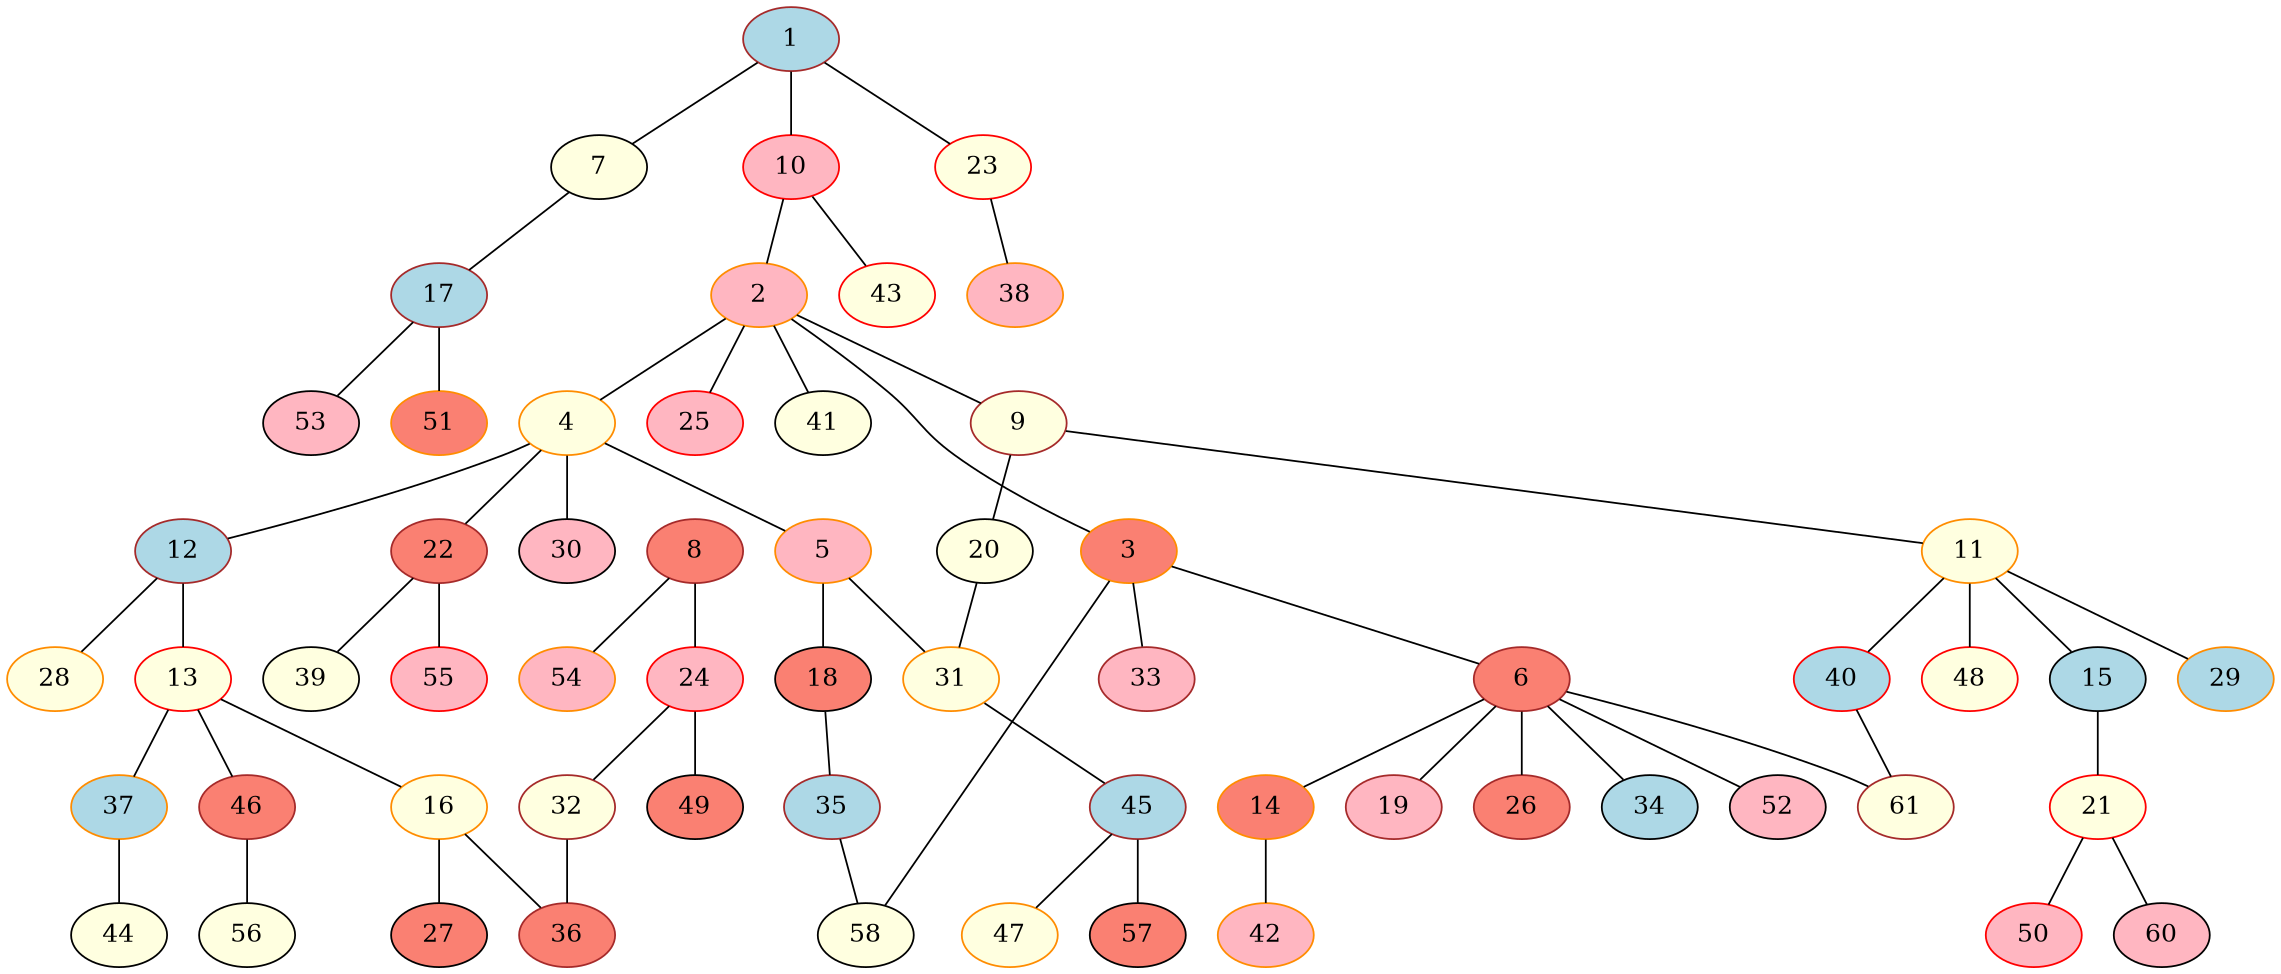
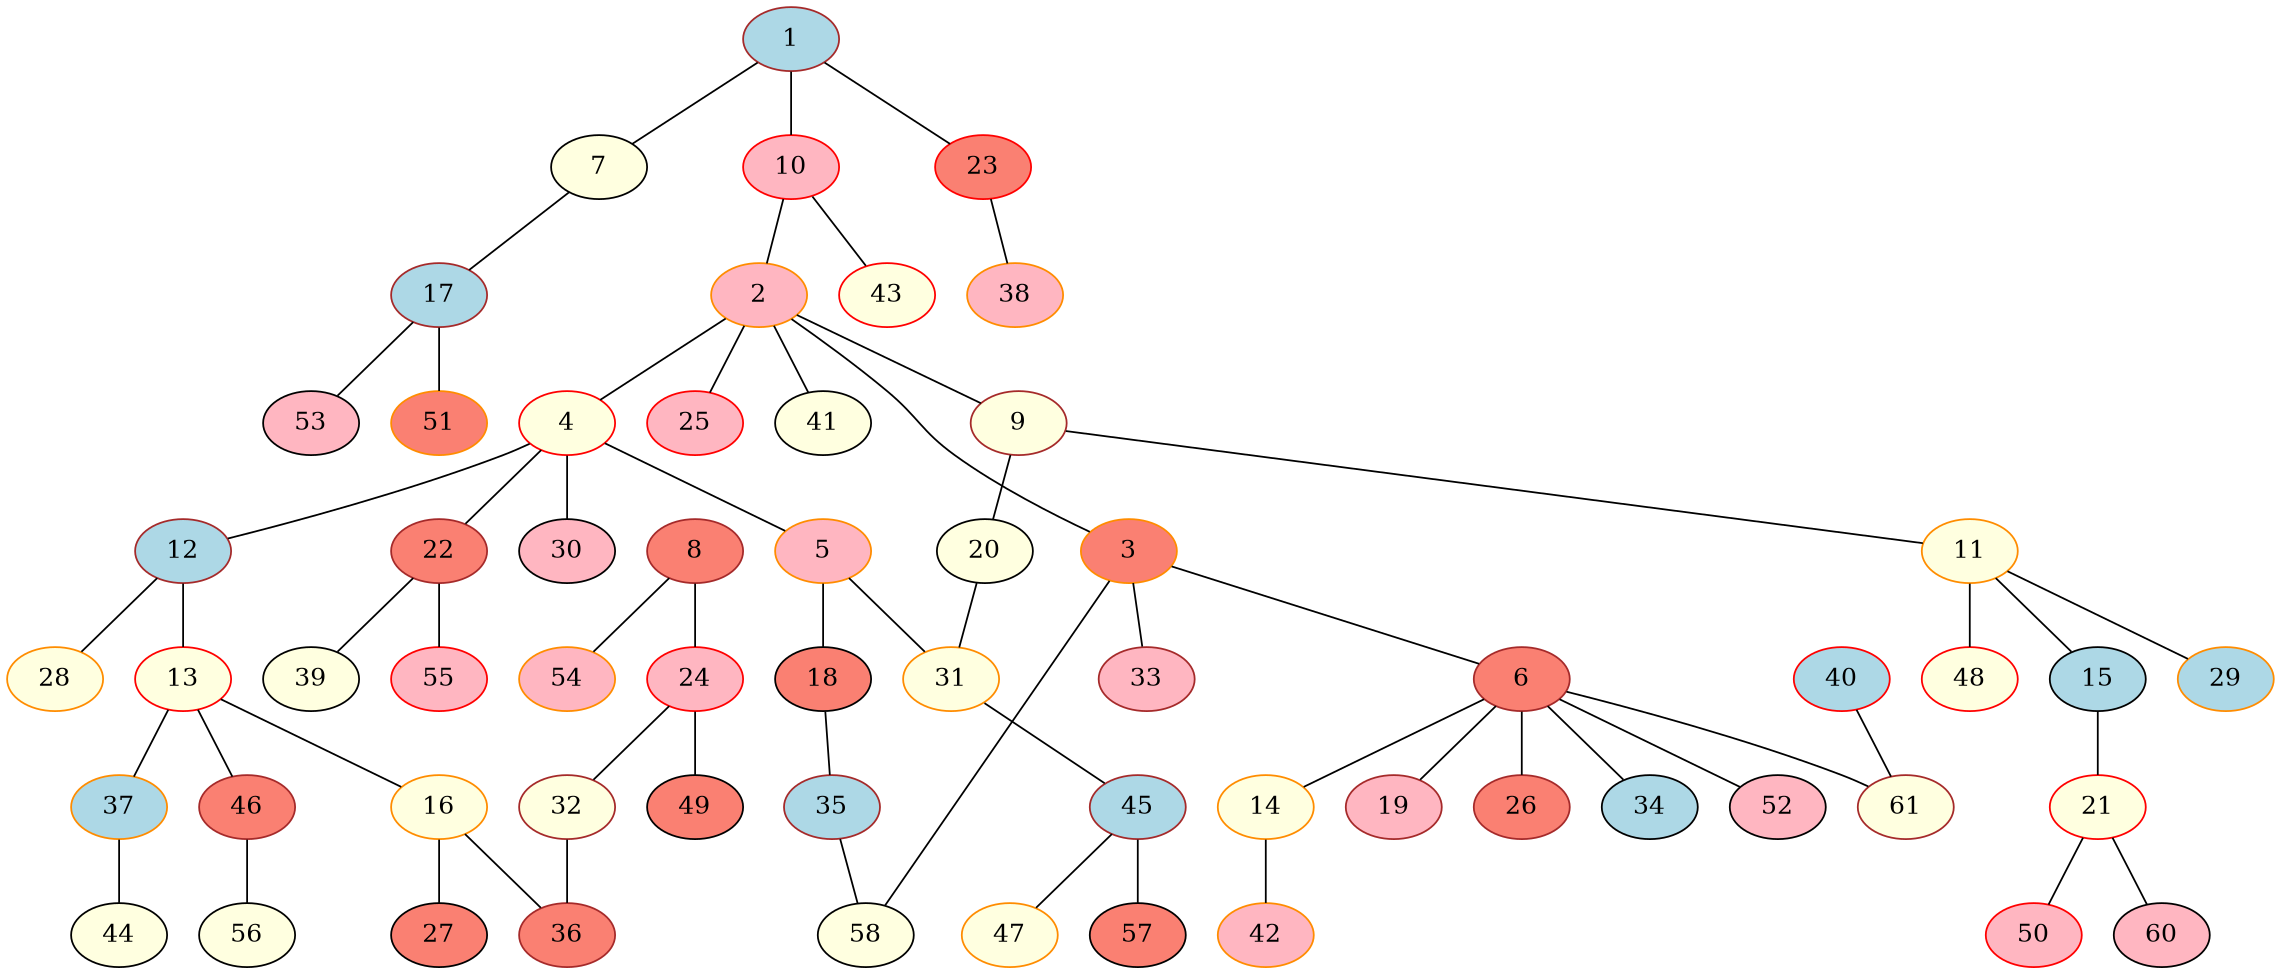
node "23": fillcolor lightyellow -> salmon
node "4": color darkorange -> red
edge "11" -- "40": removed
node "14": fillcolor salmon -> lightyellow
